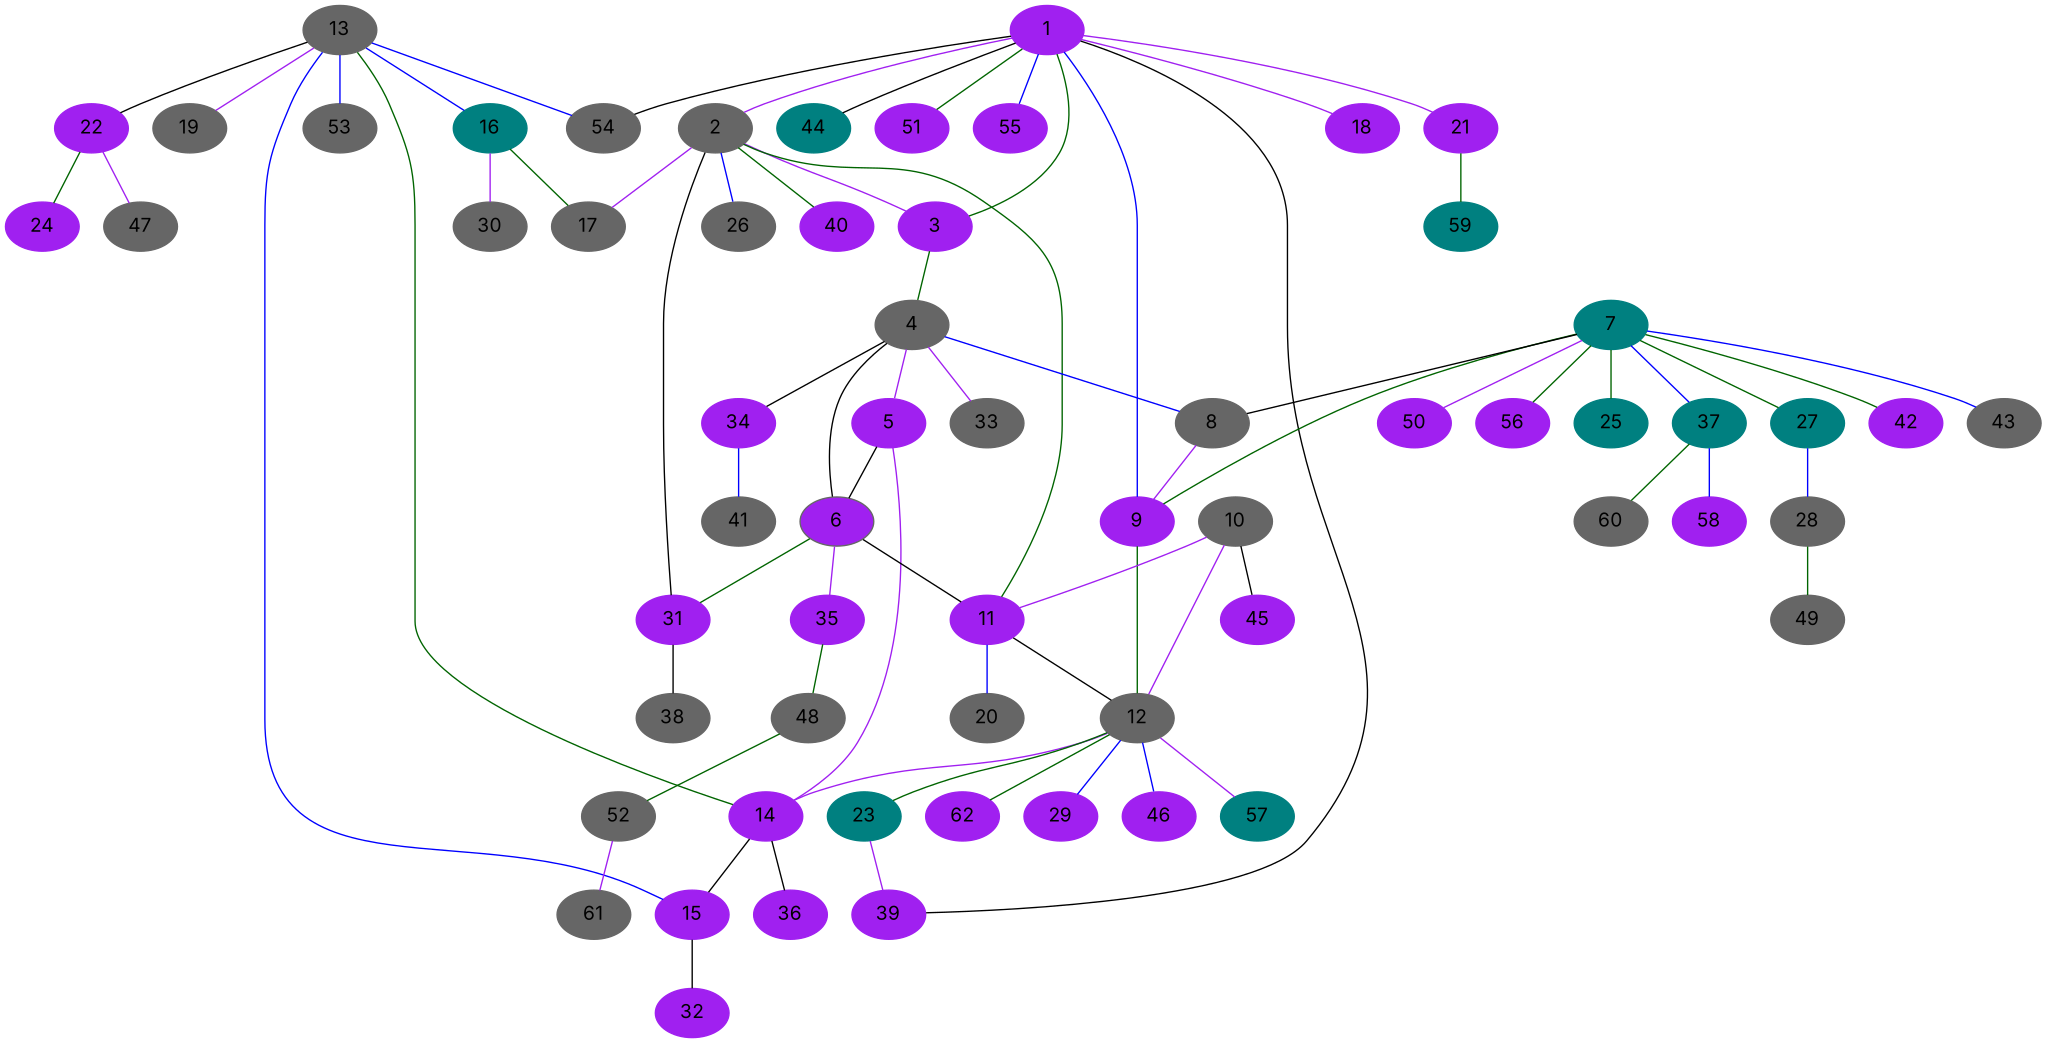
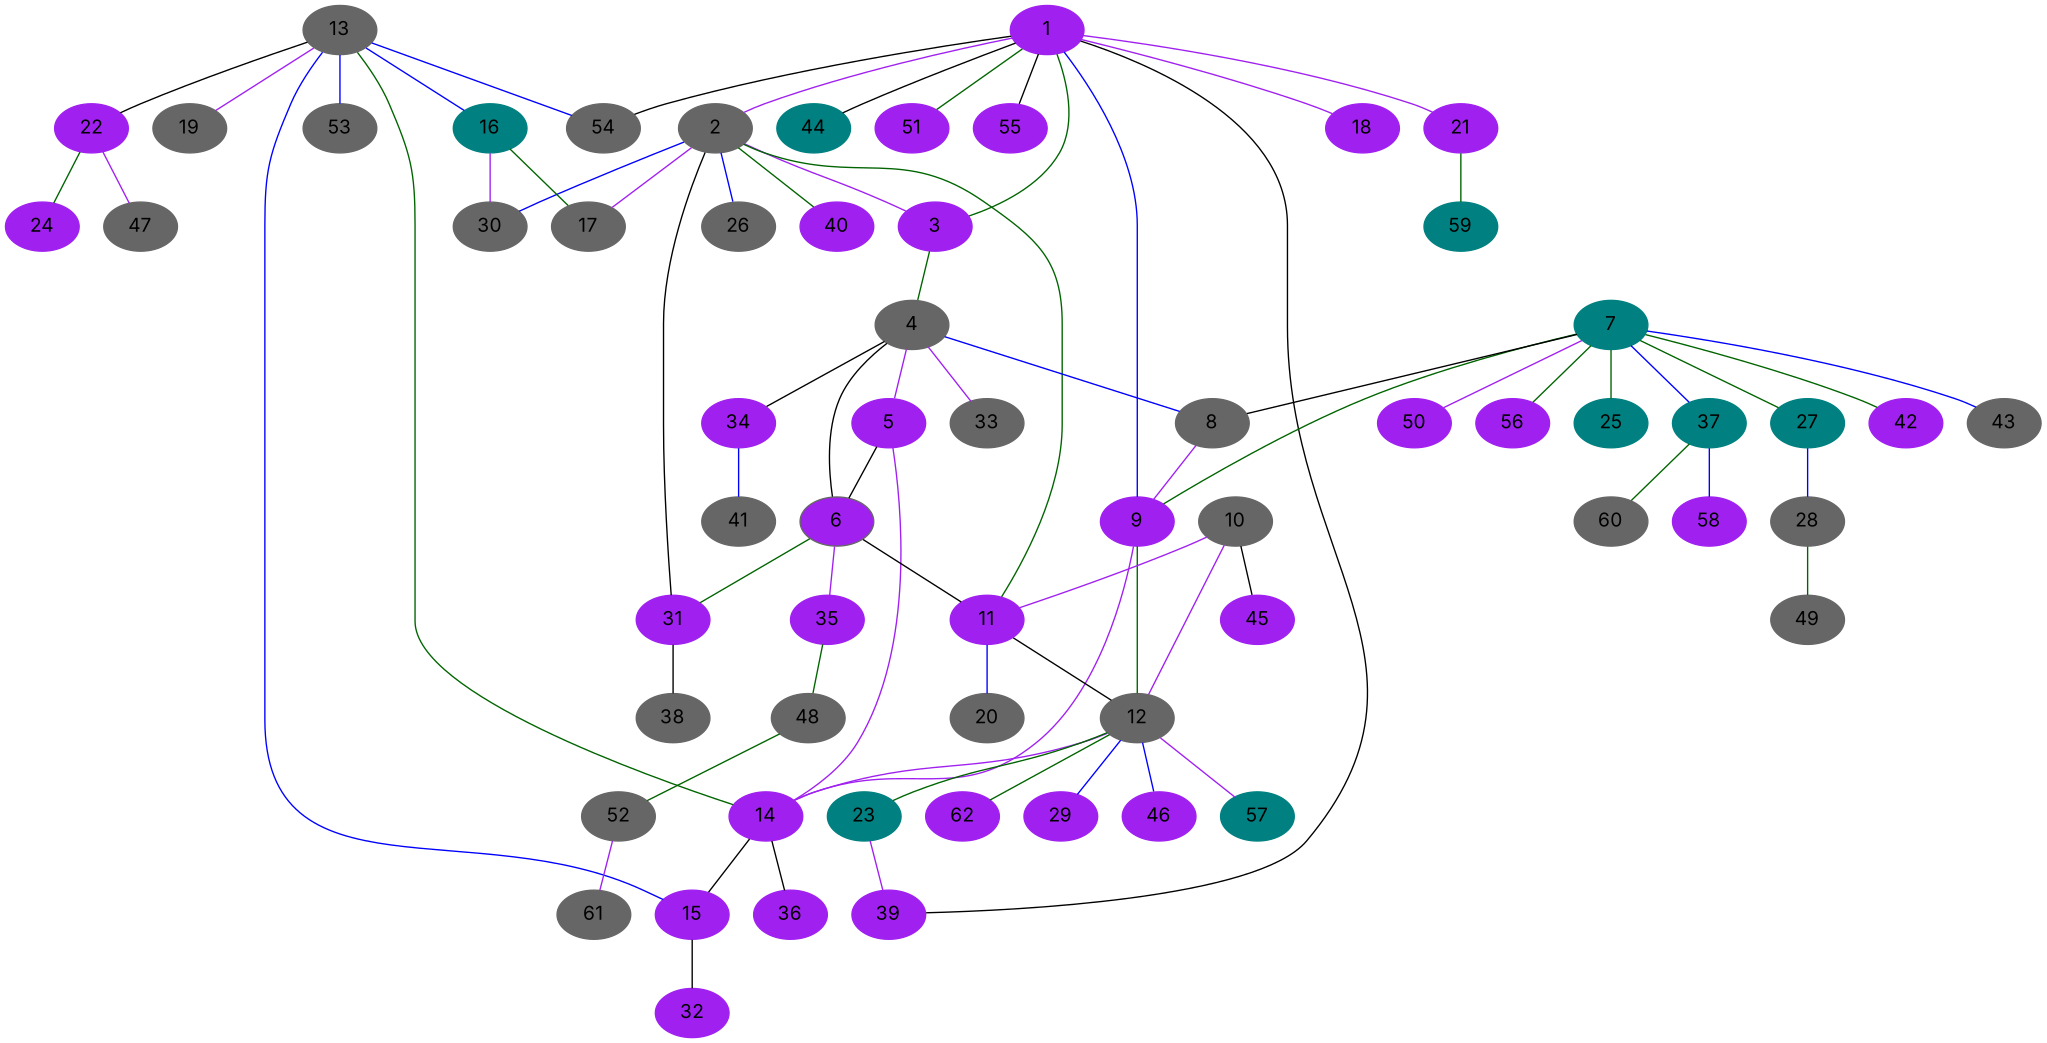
edge "1" -- "55": color blue -> black
edge "2" -- "30": added
edge "9" -- "14": added
